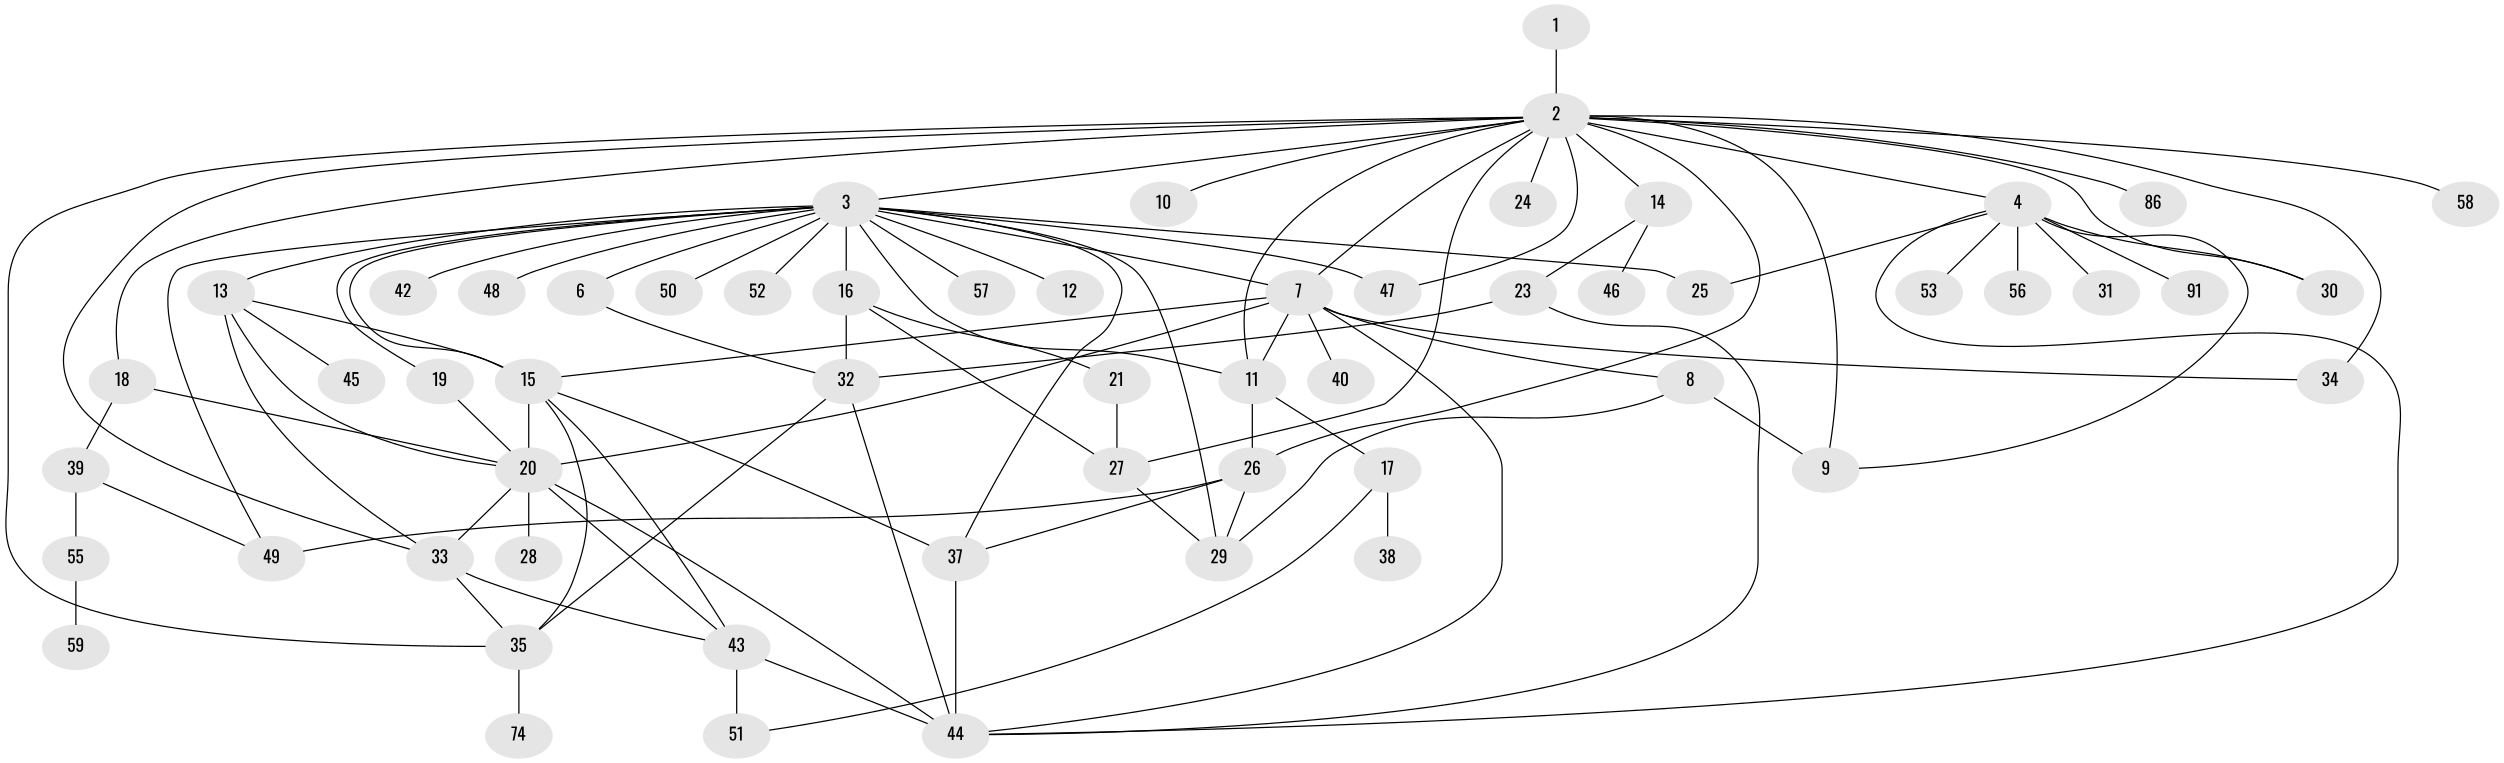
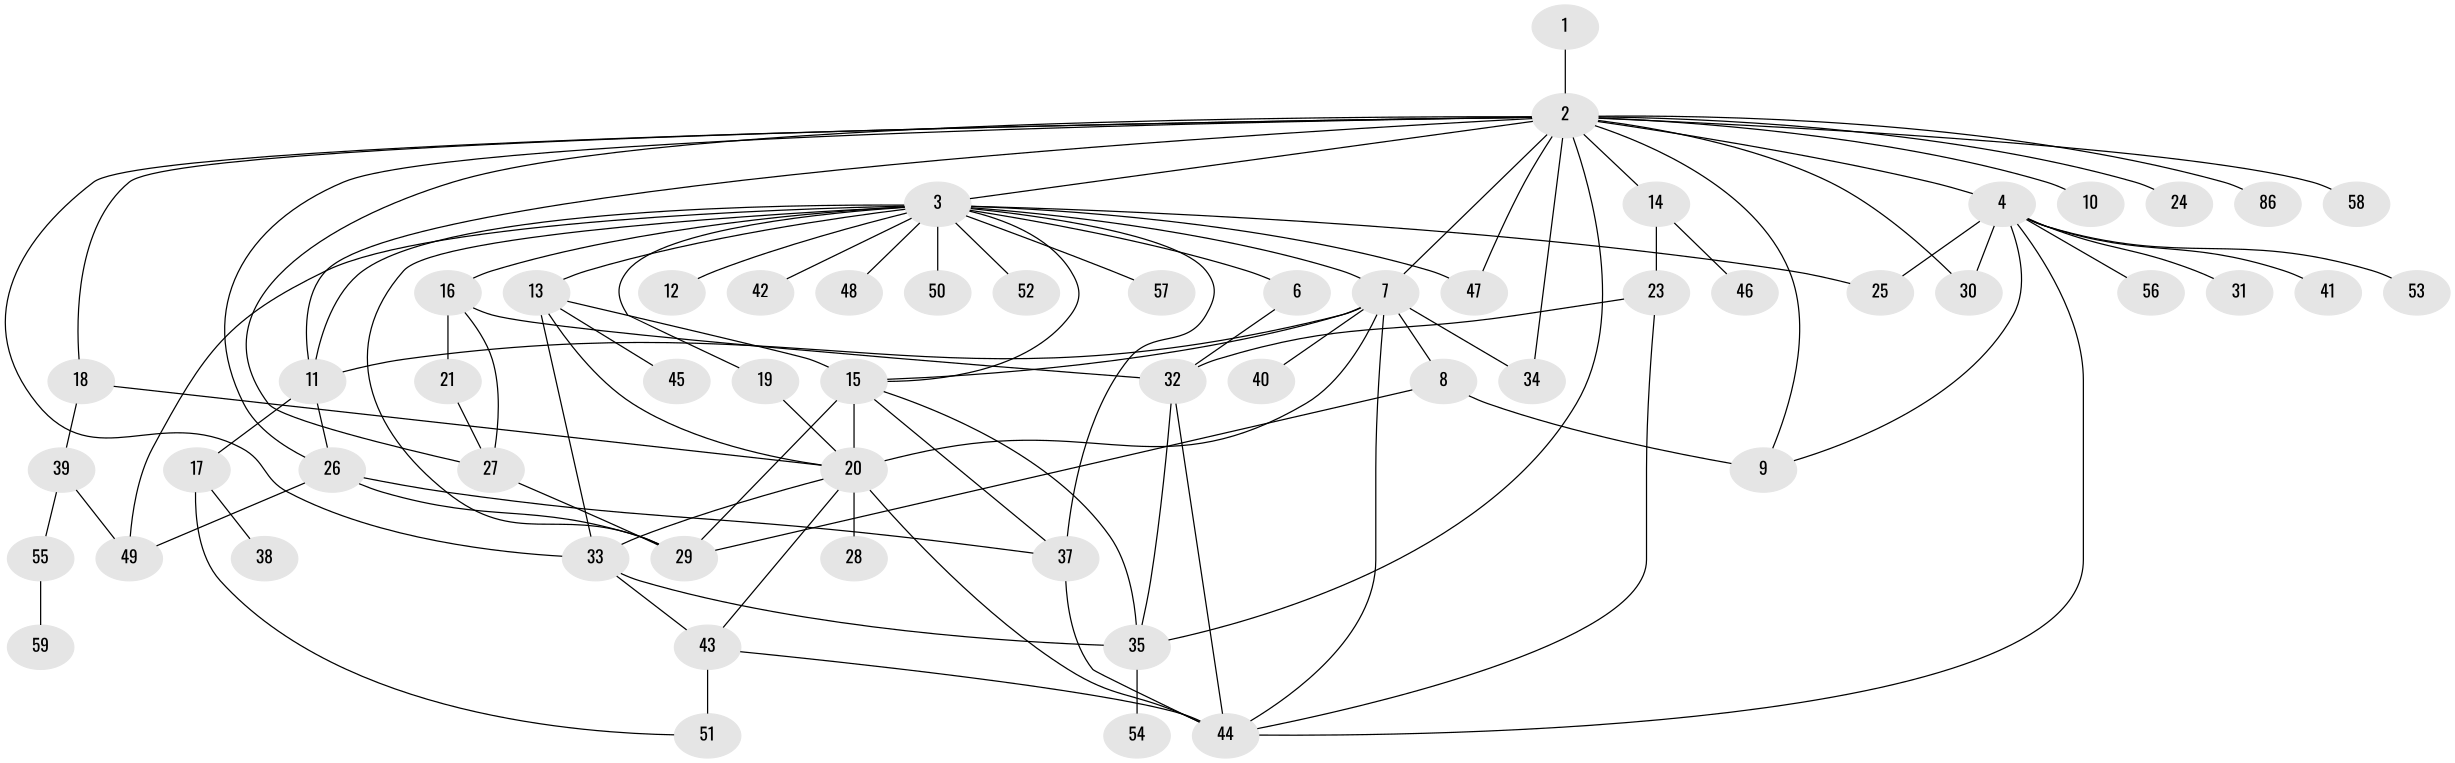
node "91": label "91" -> "41"
edge "15" -- "43": now "15" -- "29"
node "74": label "74" -> "54"
